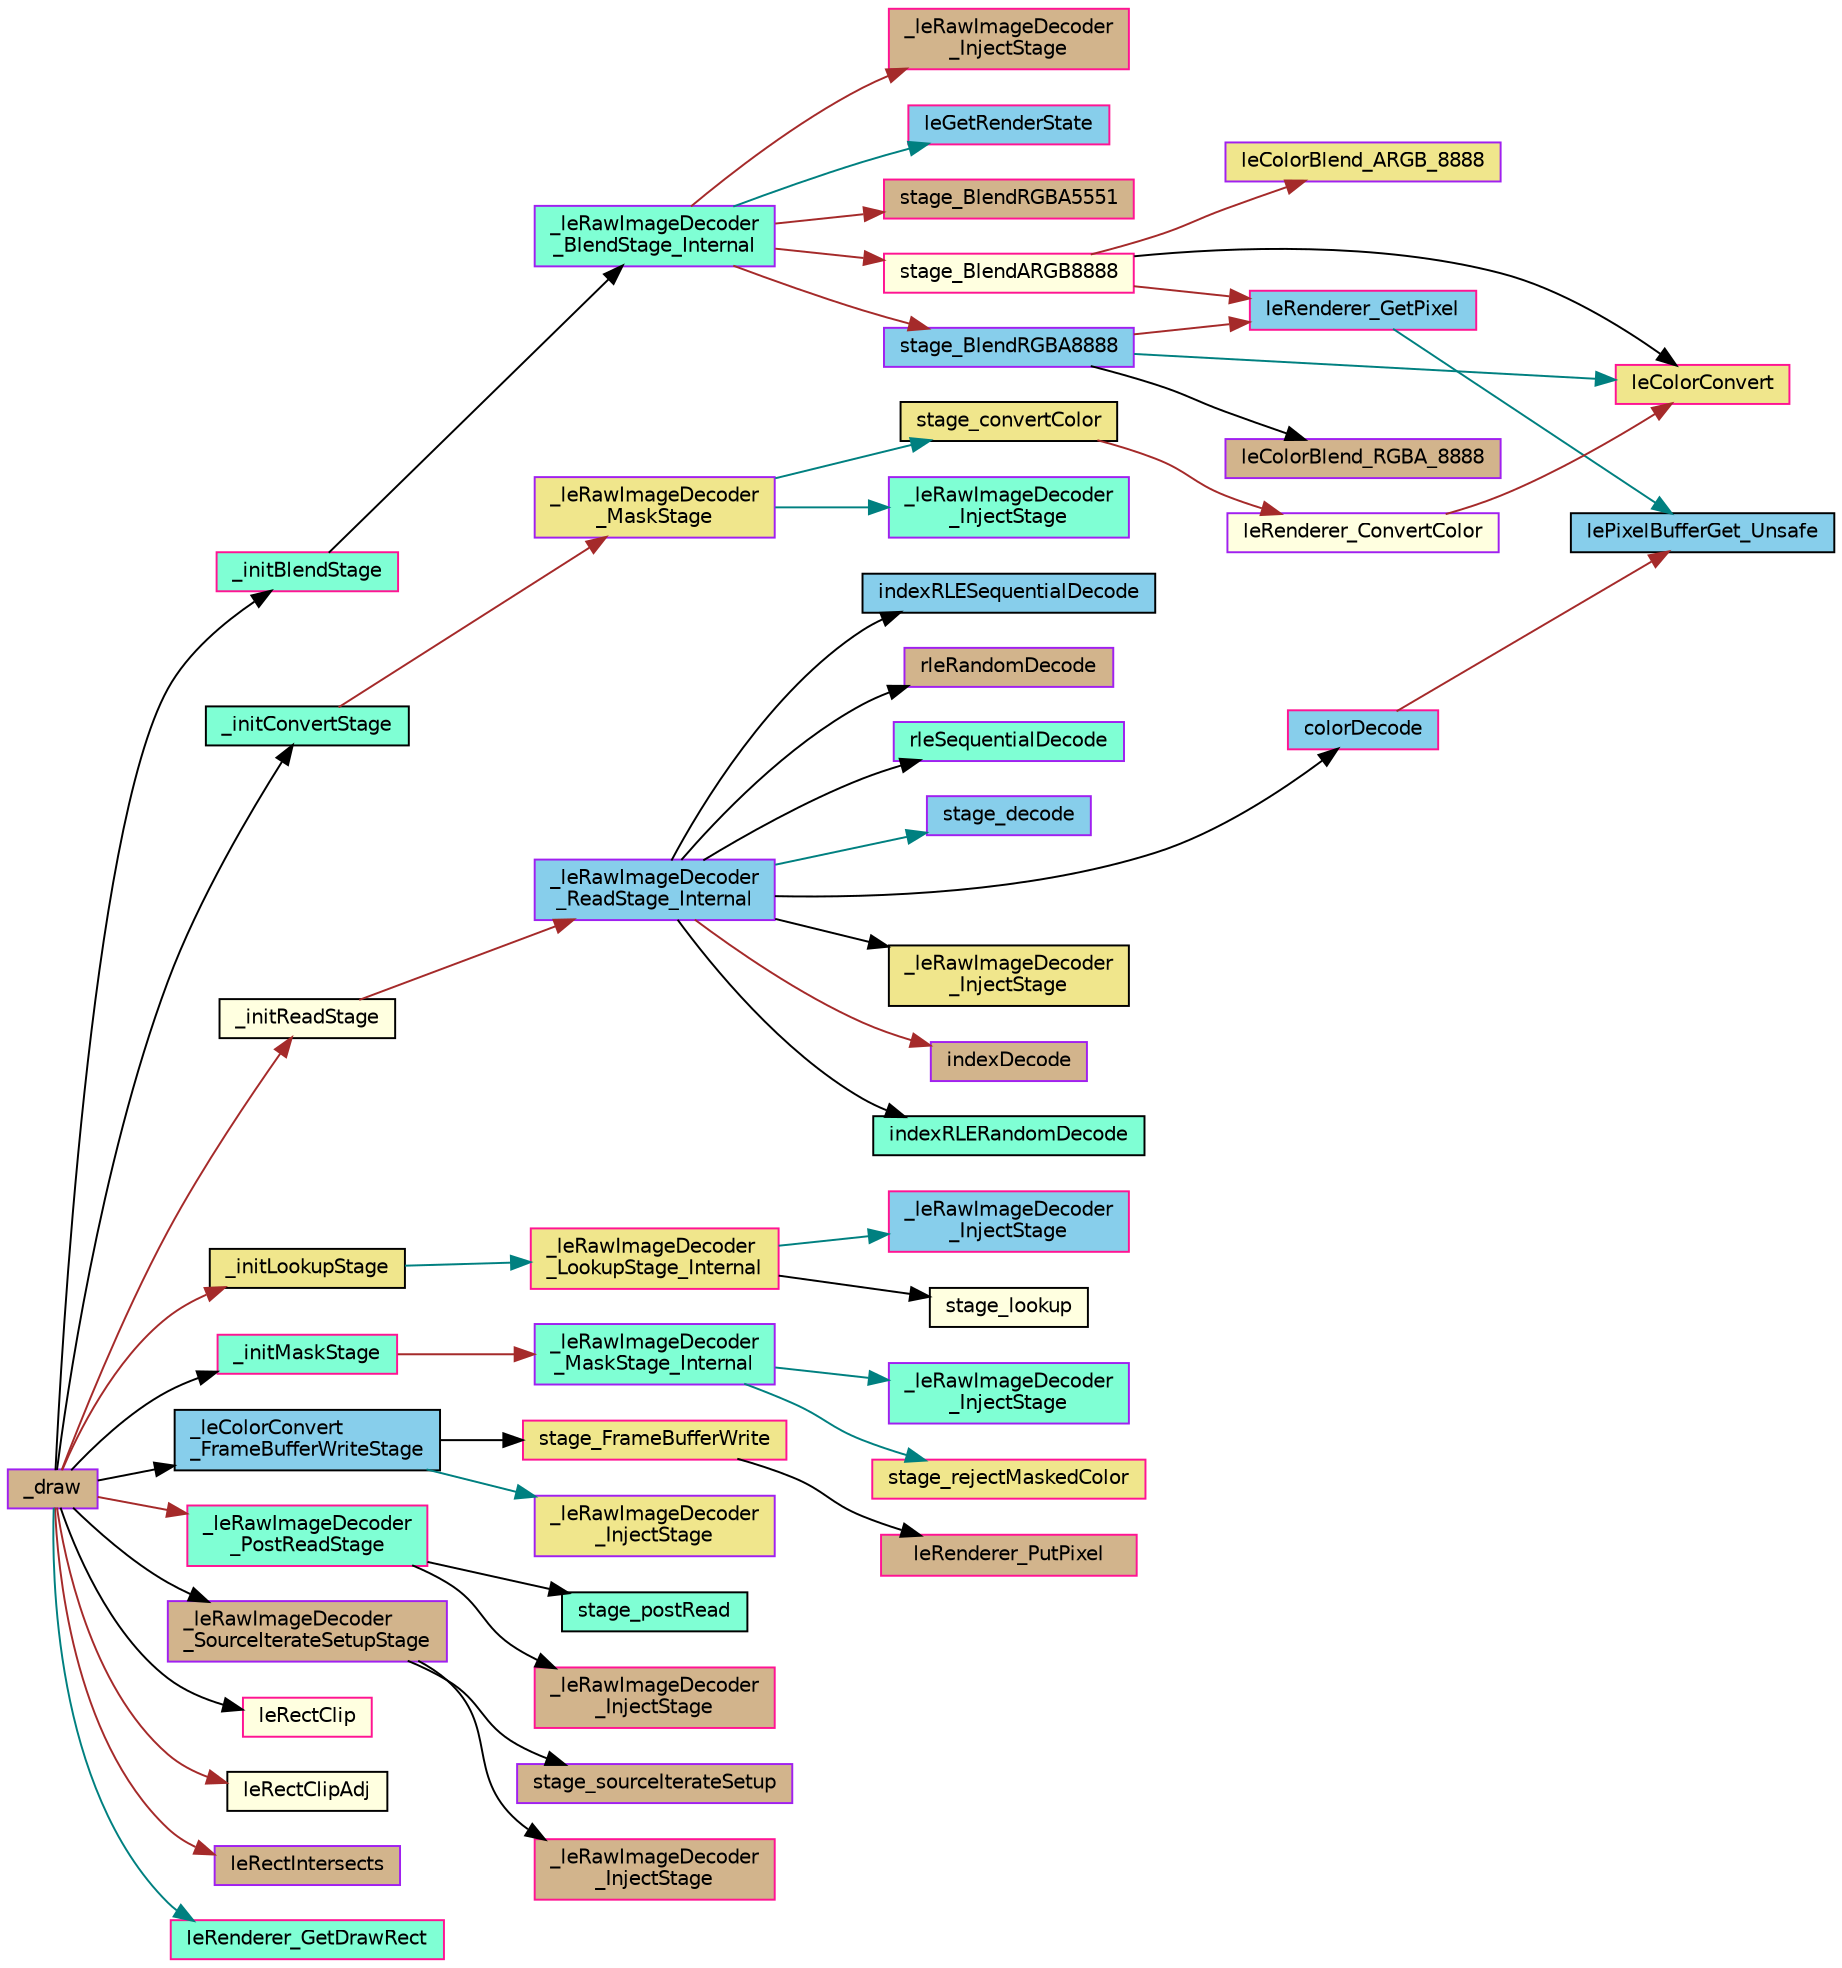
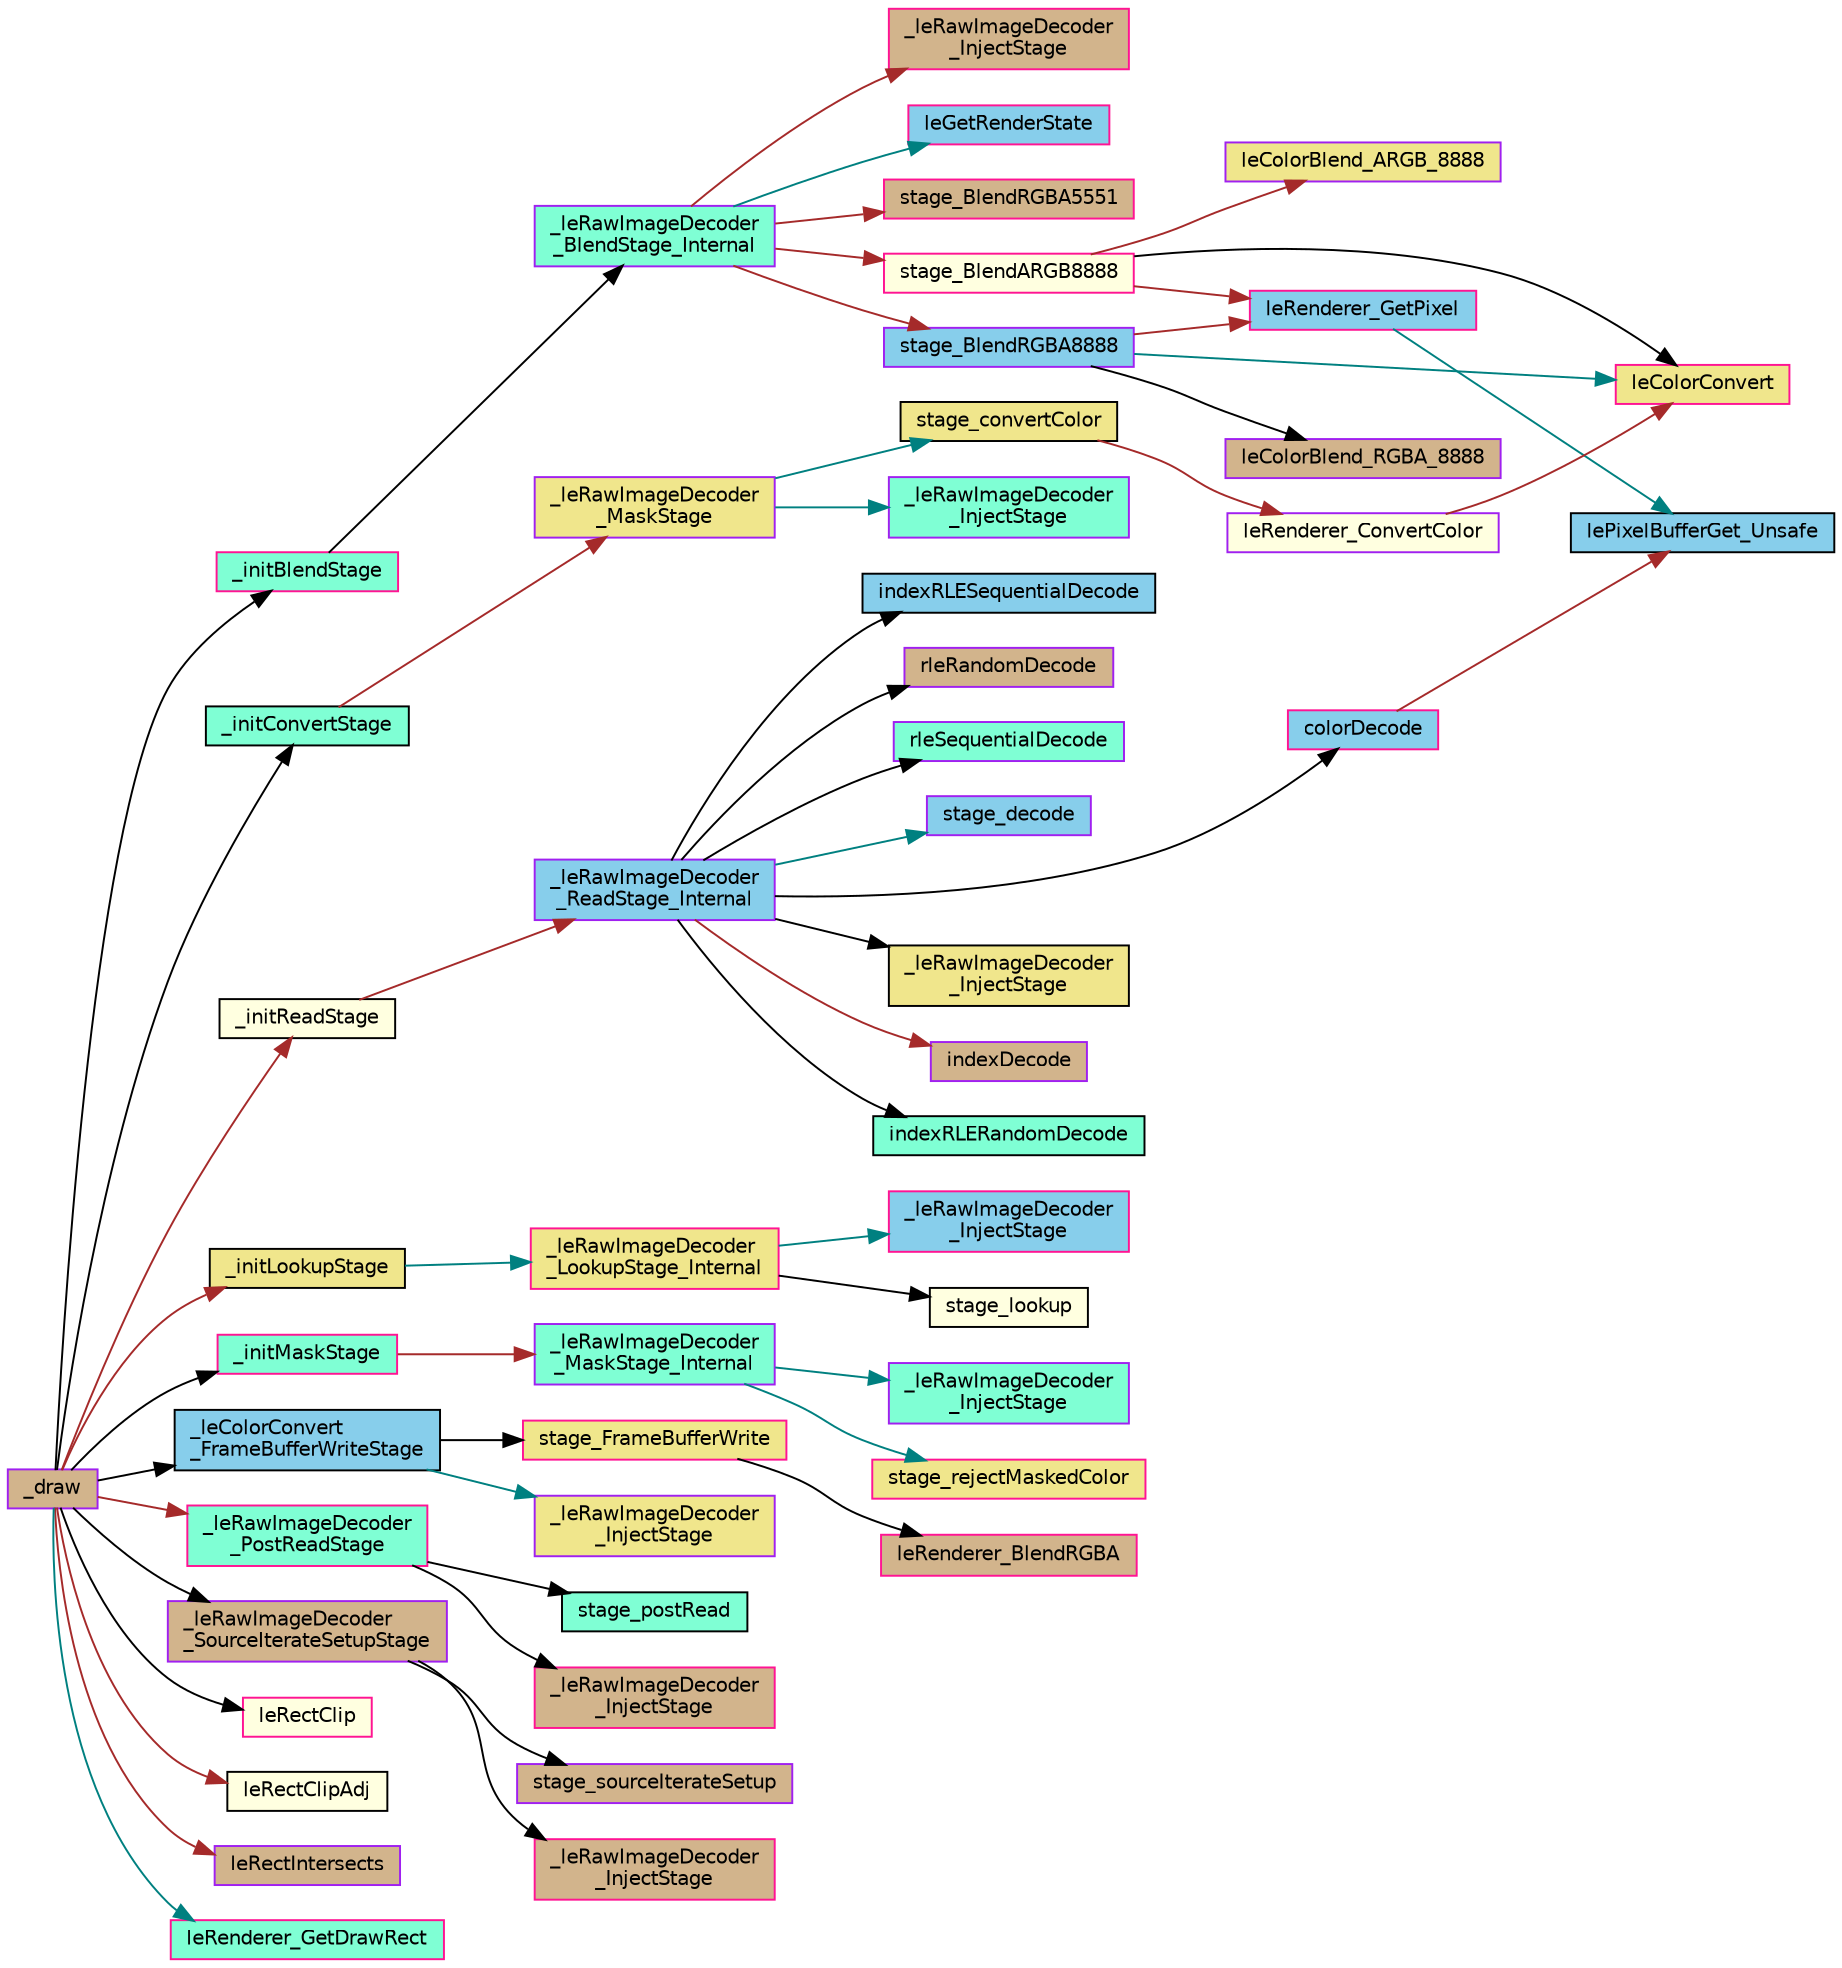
node "leRenderer_PutPixel": label "leRenderer_PutPixel" -> "leRenderer_BlendRGBA"
